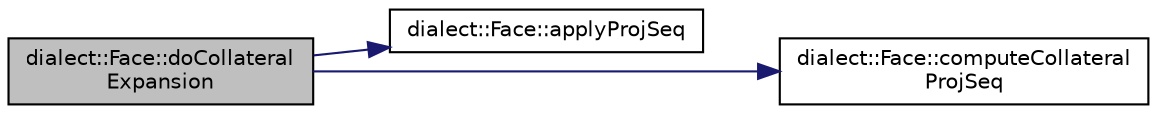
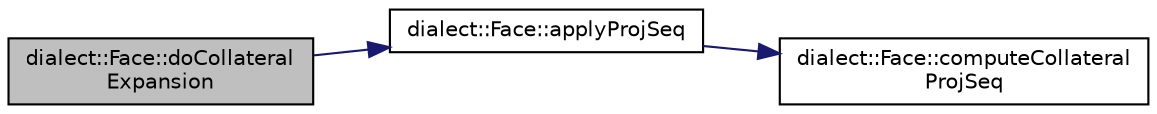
edge "dialect::Face::doCollateral Expansion" -> "dialect::Face::computeCollateral ProjSeq": now "dialect::Face::applyProjSeq" -> "dialect::Face::computeCollateral ProjSeq"
